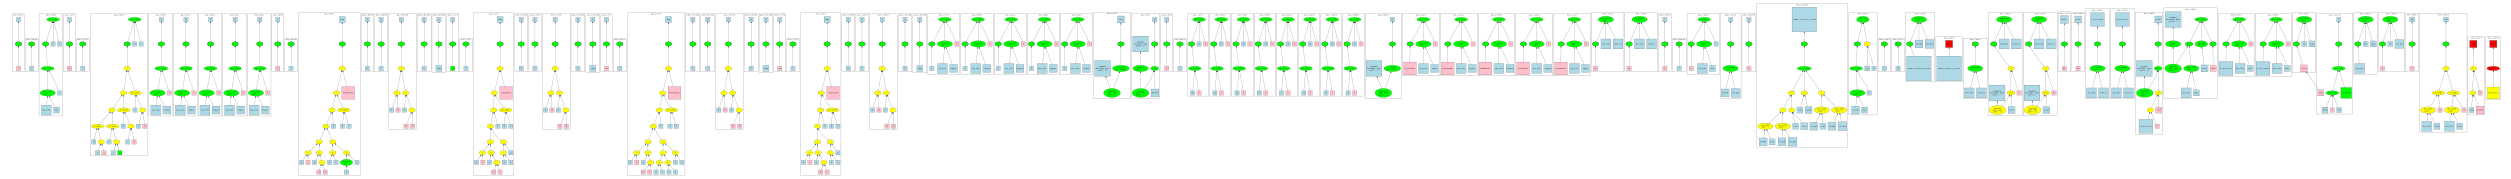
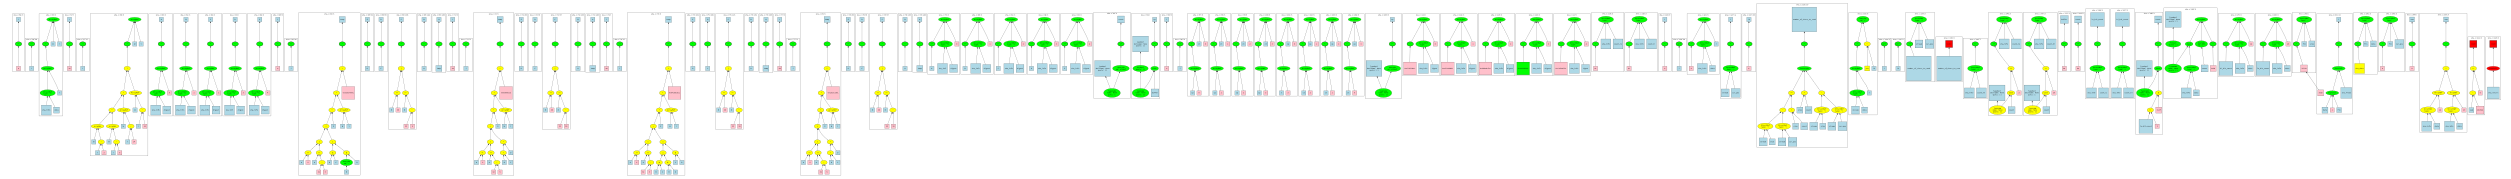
node "20": fillcolor green -> pink
node "0x10325476L": fillcolor pink -> green
node "ptr": fillcolor lightblue -> yellow
node "sha_data": fillcolor lightblue -> yellow
node "sha_fread": fillcolor green -> lightblue
node "sha_return": fillcolor yellow -> lightblue
node "8": fillcolor green -> pink
